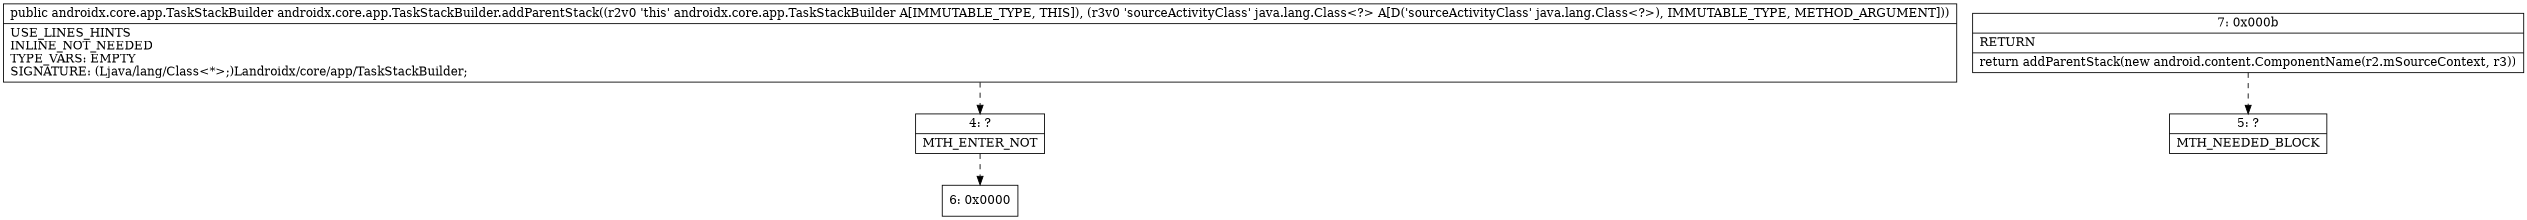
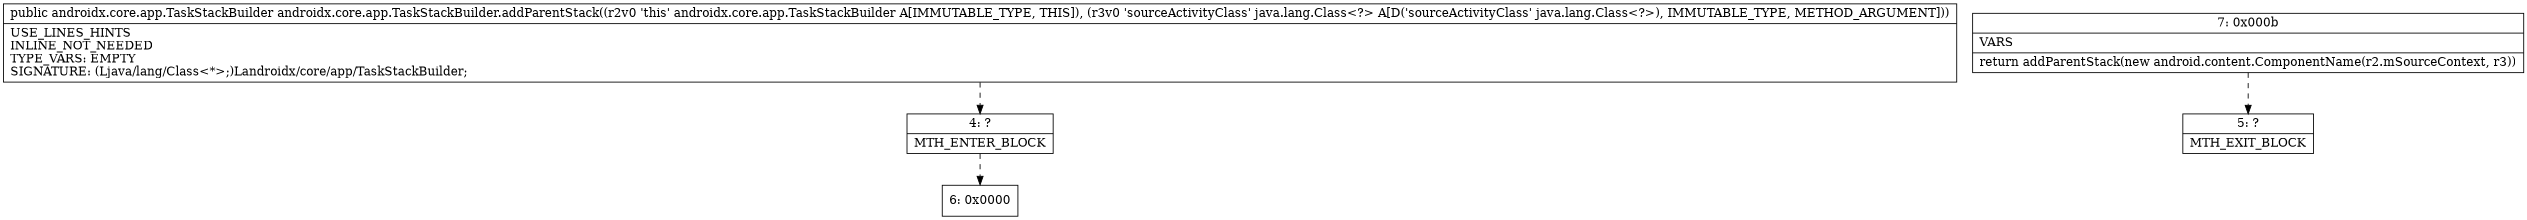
node "7: 0x000b": text "RETURN" -> "VARS"
node "4: ?": text "MTH_ENTER_NOT" -> "MTH_ENTER_BLOCK"
node "5: ?": text "MTH_NEEDED_BLOCK" -> "MTH_EXIT_BLOCK"
